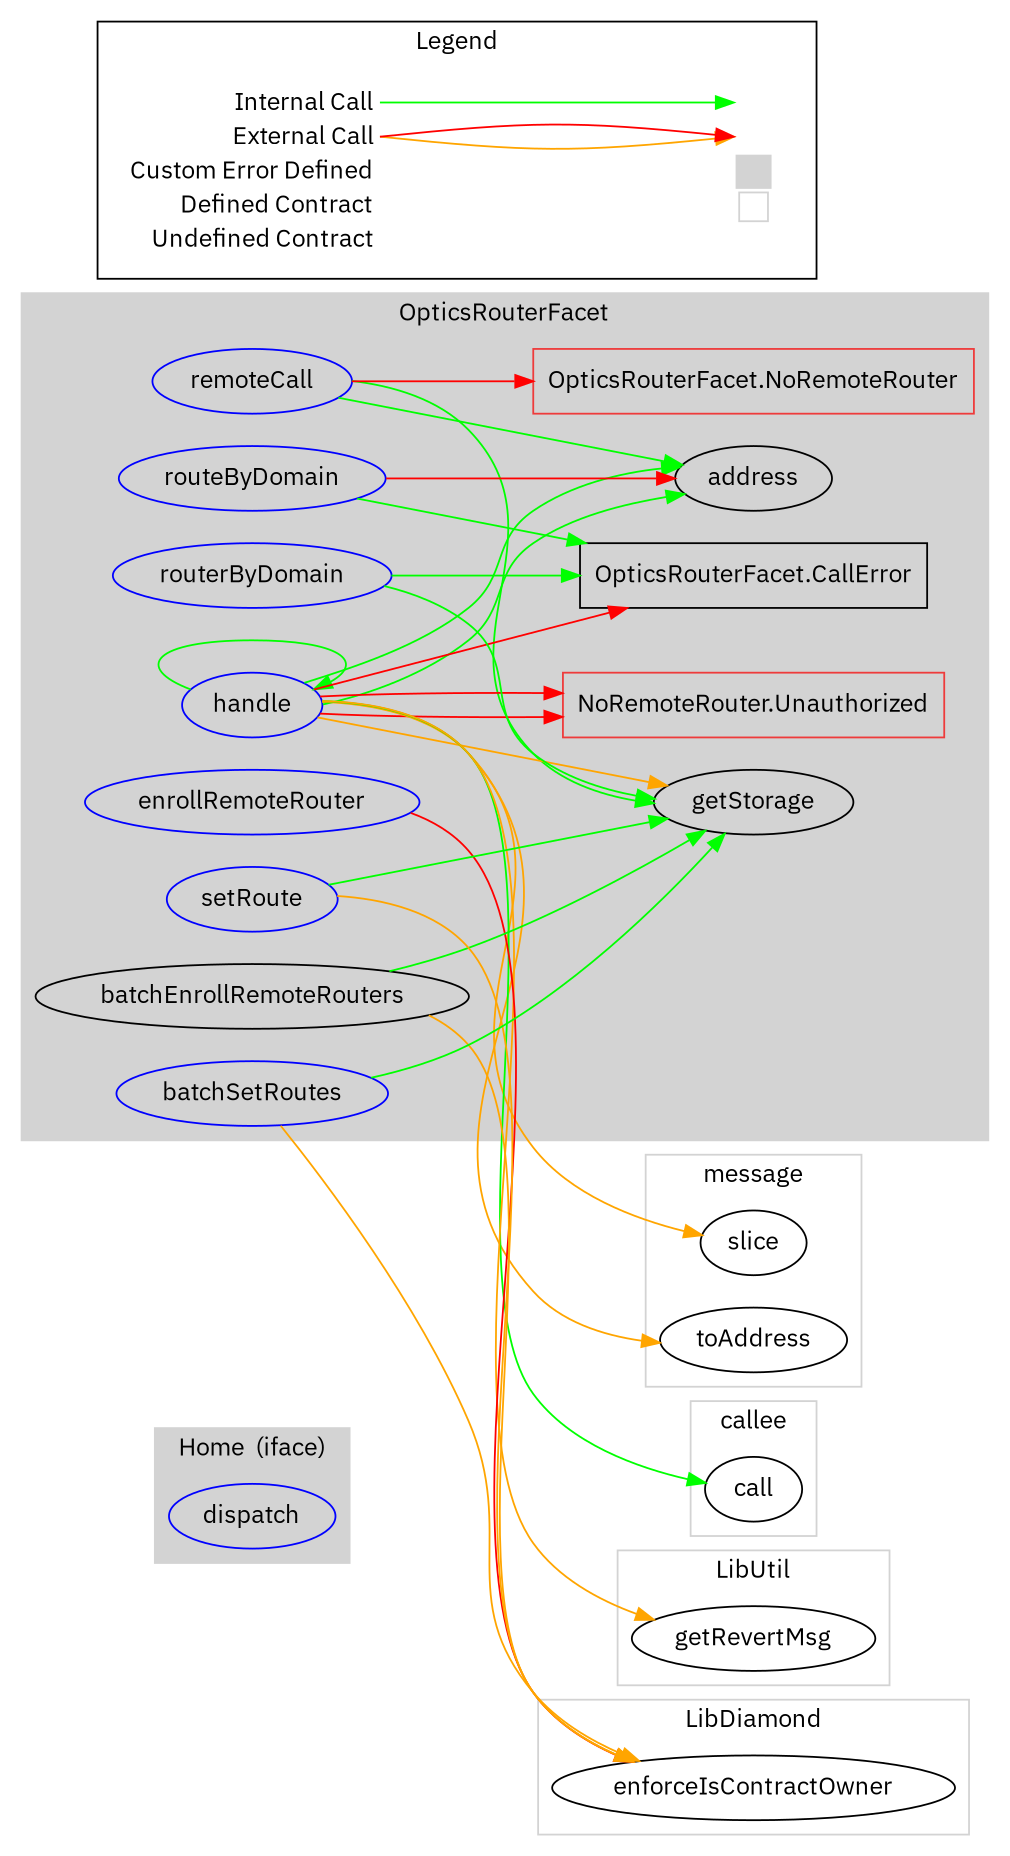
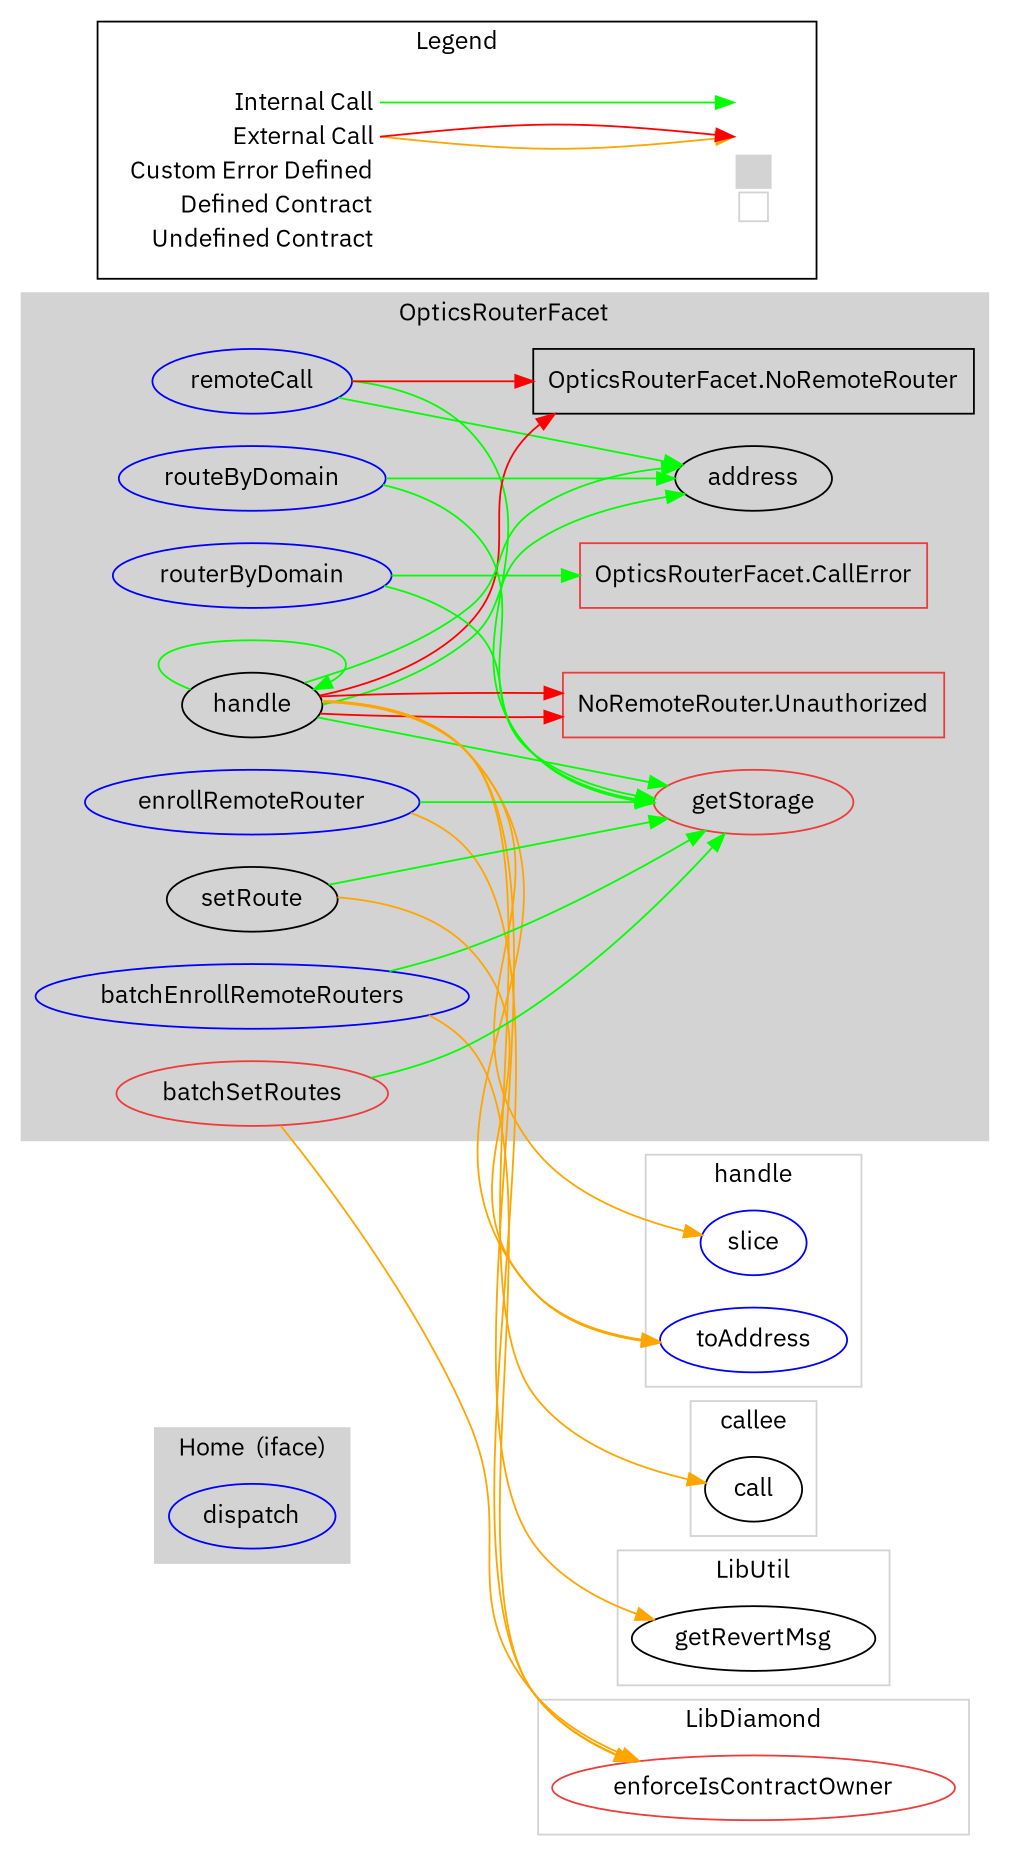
node "OpticsRouterFacet.NoRemoteRouter": color brown2 -> black
edge "routeByDomain" -> "address": color red -> green
edge "routeByDomain" -> "OpticsRouterFacet.CallError": now "routeByDomain" -> "getStorage"
node "OpticsRouterFacet.CallError": color black -> brown2
edge "handle" -> "OpticsRouterFacet.CallError": now "handle" -> "OpticsRouterFacet.NoRemoteRouter"
node "handle": color blue -> black
edge "handle" -> "getStorage": color orange -> green
edge "enrollRemoteRouter" -> "getStorage": added
node "getStorage": color black -> brown2
node "setRoute": color blue -> black
node "batchEnrollRemoteRouters": color black -> blue
edge "handle" -> "call": color green -> orange
node "batchSetRoutes": color blue -> brown2
cluster "message": label "message" -> "handle"
node "slice": color black -> blue
edge "enrollRemoteRouter" -> "enforceIsContractOwner": color red -> orange
edge "setRoute" -> "enforceIsContractOwner": now "setRoute" -> "toAddress"
node "toAddress": color black -> blue
node "enforceIsContractOwner": color black -> brown2
